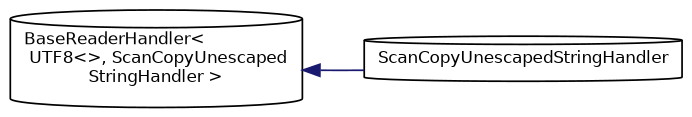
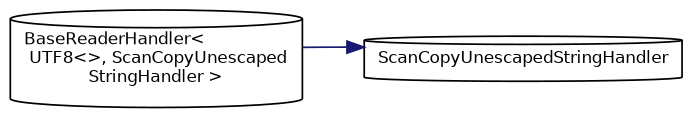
edge "ScanCopyUnescapedStringHandler" -> "BaseReaderHandler< UTF8<>, ScanCopyUnescaped StringHandler >": reversed
